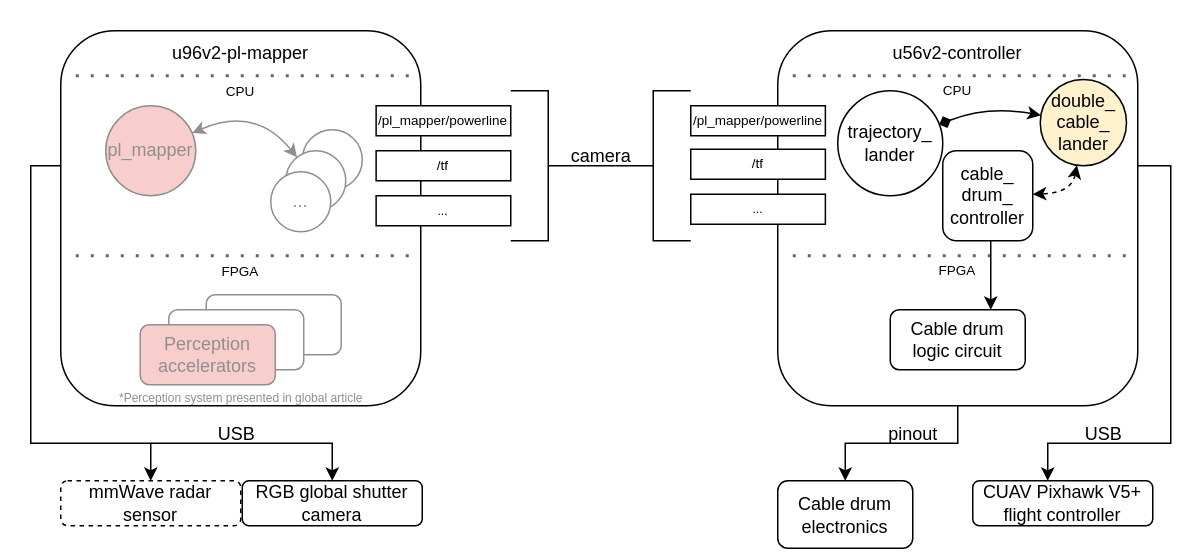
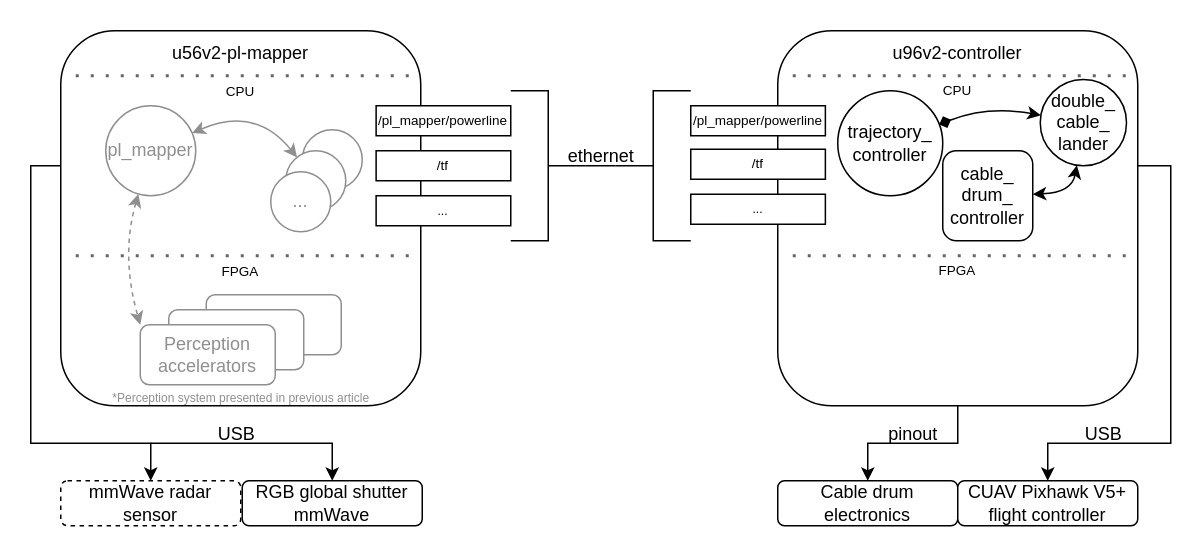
node "u96v2-pl-mapper": label "u96v2-pl-mapper" -> "u56v2-pl-mapper"
node "u56v2-controller": label "u56v2-controller" -> "u96v2-controller"
node "double_ cable_ lander": fillcolor #fff2cc -> #ffffff
node "trajectory_ lander": label "trajectory_ lander" -> "trajectory_ controller"
node "pl_mapper": fillcolor #f8cecc -> #ffffff
node "camera": label "camera" -> "ethernet"
edge "double_ cable_ lander" -- "cable_ drum_ controller": style dashed -> solid
edge "pl_mapper" -- "Perception accelerators": added
edge "cable_ drum_ controller" -> "Cable drum logic circuit": removed
node "Cable drum logic circuit": removed
node "Perception accelerators": fillcolor #f8cecc -> #ffffff
node "*Perception system presented in global article": label "*Perception system presented in global article" -> "*Perception system presented in previous article"
node "RGB global shutter camera": label "RGB global shutter camera" -> "RGB global shutter mmWave"
node "CUAV Pixhawk V5+ flight controller": moved (1063, 503) -> (1048, 503)
node "Cable drum electronics": size 135x68 -> 180x45
